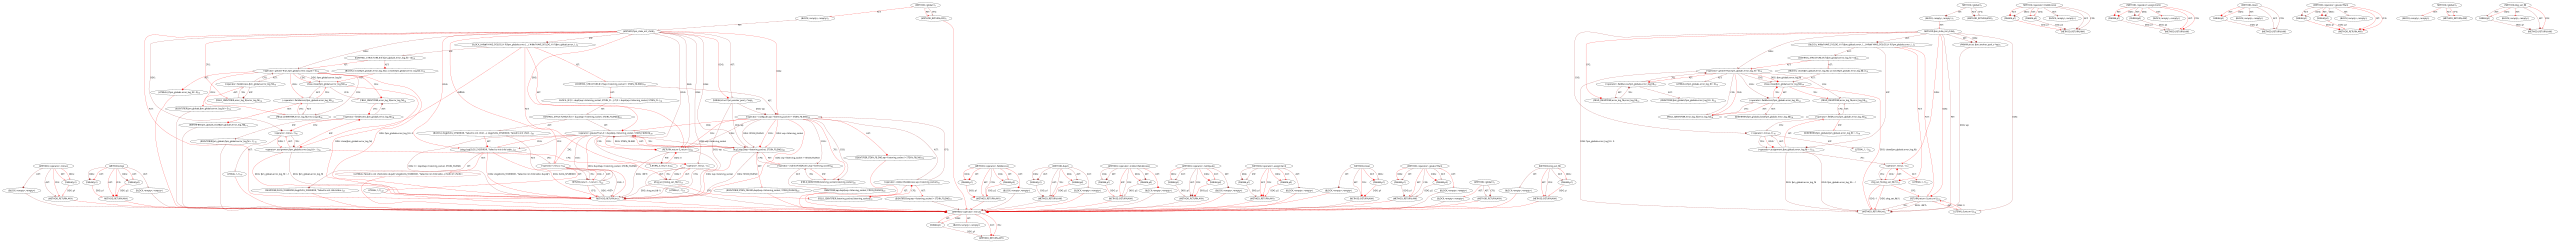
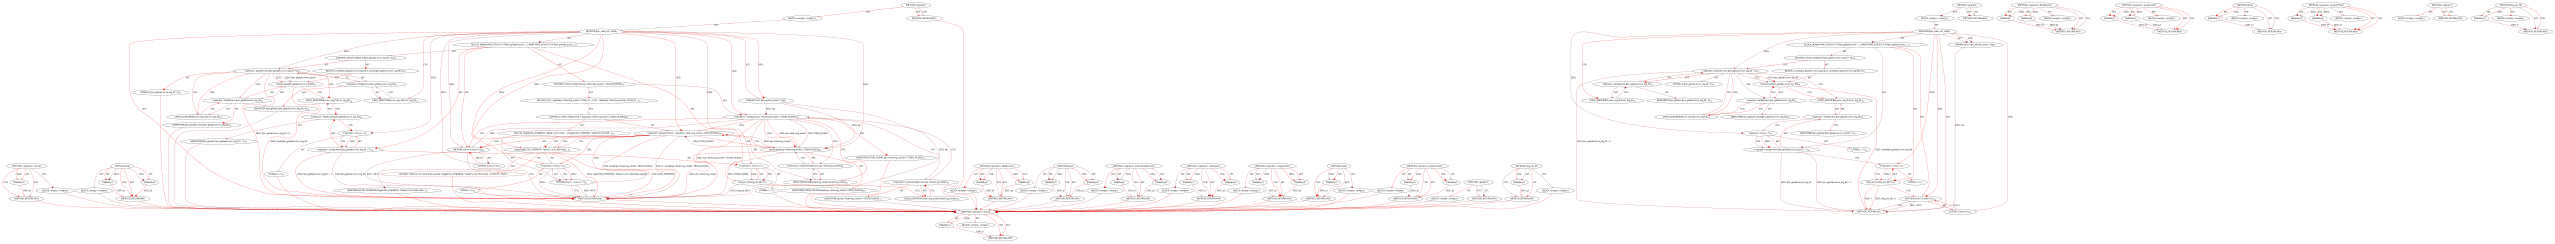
node "(IDENTIFIER,wp,dup2(wp->listening_socket, STDIN_FILENO))": removed
